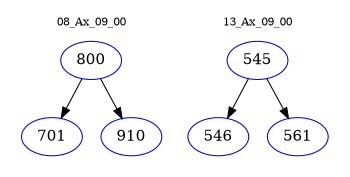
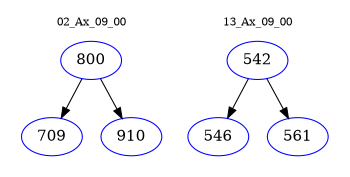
cluster "08_Ax_09_00": label "08_Ax_09_00" -> "02_Ax_09_00"
node "545": label "545" -> "542"
node "701": label "701" -> "709"
